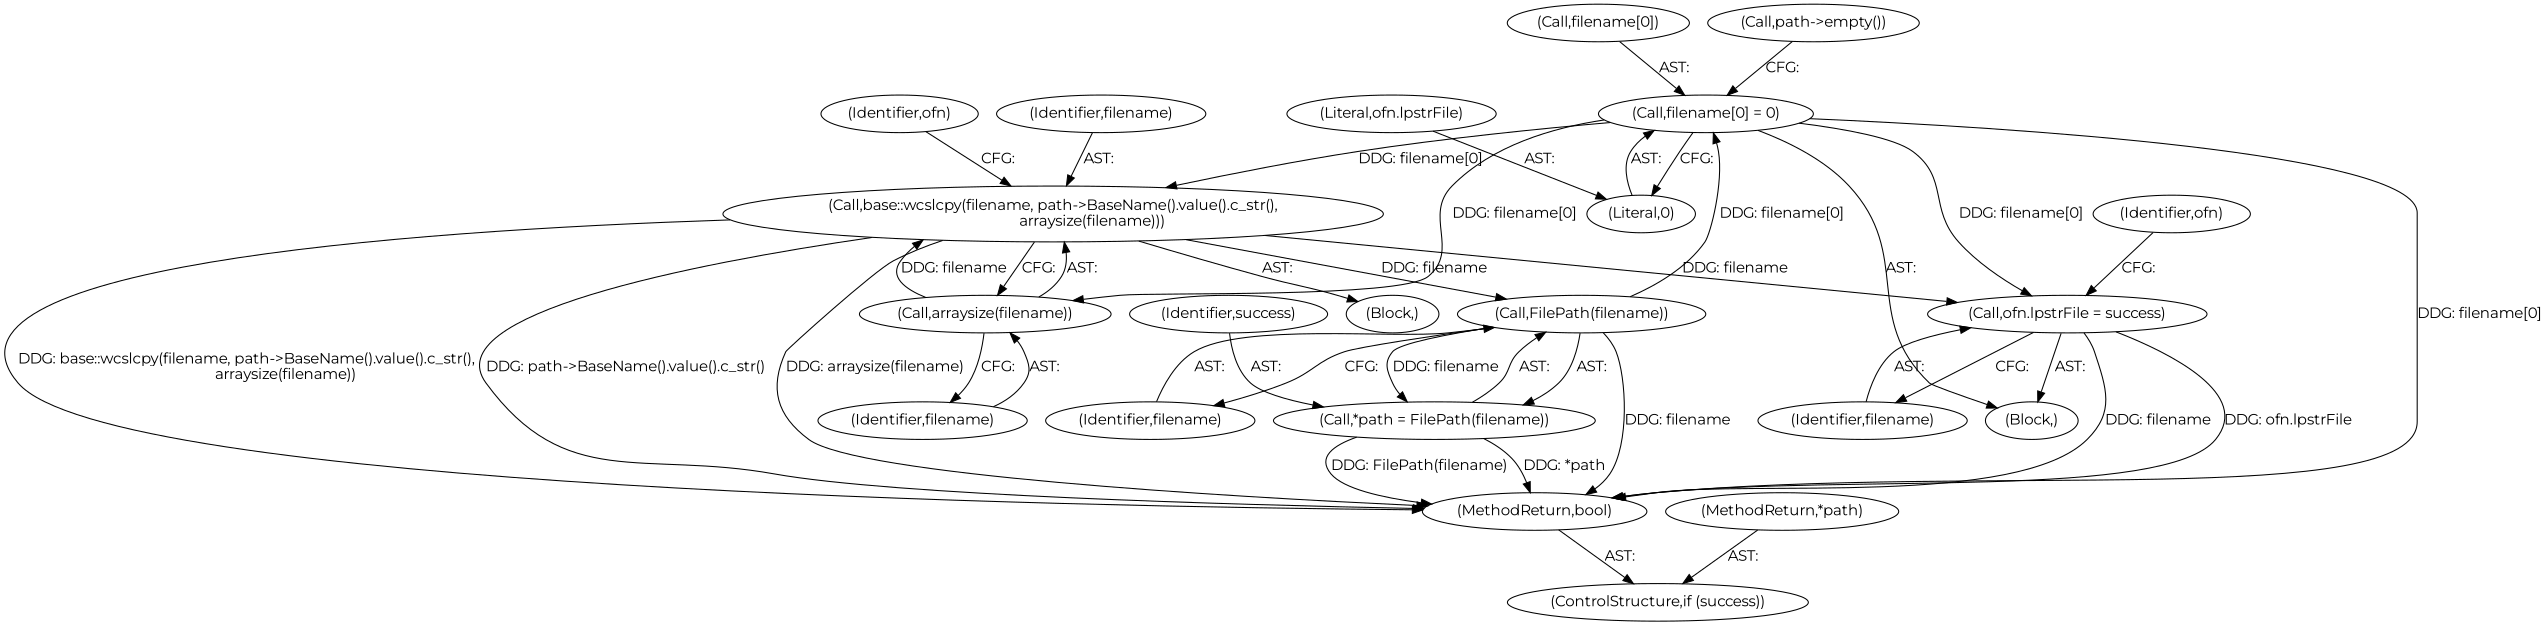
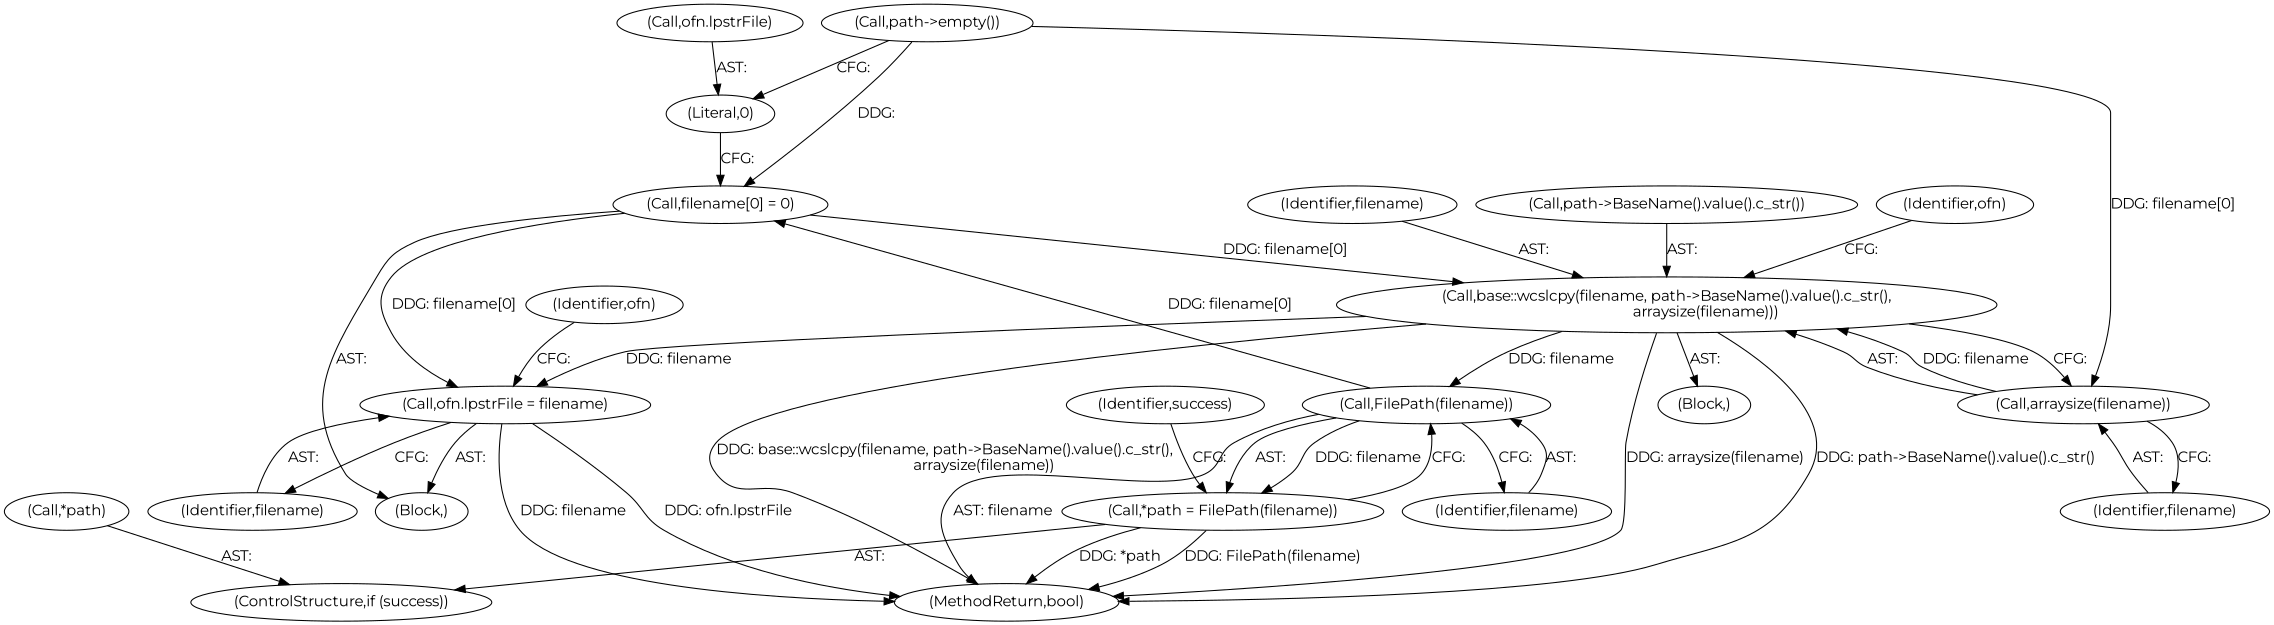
node "(Call,filename[0])": removed
edge "(Call,path->empty())" -> "(Call,filename[0] = 0)": label "CFG: " -> "DDG: "
node "(Literal,ofn.lpstrFile)": label "(Literal,ofn.lpstrFile)" -> "(Call,ofn.lpstrFile)"
edge "(Literal,0)" -> "(Call,filename[0] = 0)": label "AST: " -> "CFG: "
edge "(Call,filename[0] = 0)" -> "(Literal,0)": now "(Call,path->empty())" -> "(Literal,0)"
node "(Call,path->BaseName().value().c_str())": added
edge "(Call,filename[0] = 0)" -> "(Call,arraysize(filename))": now "(Call,path->empty())" -> "(Call,arraysize(filename))"
node "(Call,ofn.lpstrFile = success)": label "(Call,ofn.lpstrFile = success)" -> "(Call,ofn.lpstrFile = filename)"
edge "(Identifier,success)" -> "(Call,*path = FilePath(filename))": label "AST: " -> "CFG: "
edge "(Call,*path = FilePath(filename))" -> "(Call,FilePath(filename))": label "AST: " -> "CFG: "
edge "(Call,filename[0] = 0)" -> "(MethodReturn,bool)": removed, label "DDG: filename[0]"
edge "(Call,FilePath(filename))" -> "(MethodReturn,bool)": label "DDG: filename" -> "AST: filename"
node "(MethodReturn,*path)": label "(MethodReturn,*path)" -> "(Call,*path)"
edge "(MethodReturn,bool)" -> "(ControlStructure,if (success))": now "(Call,*path = FilePath(filename))" -> "(ControlStructure,if (success))"
